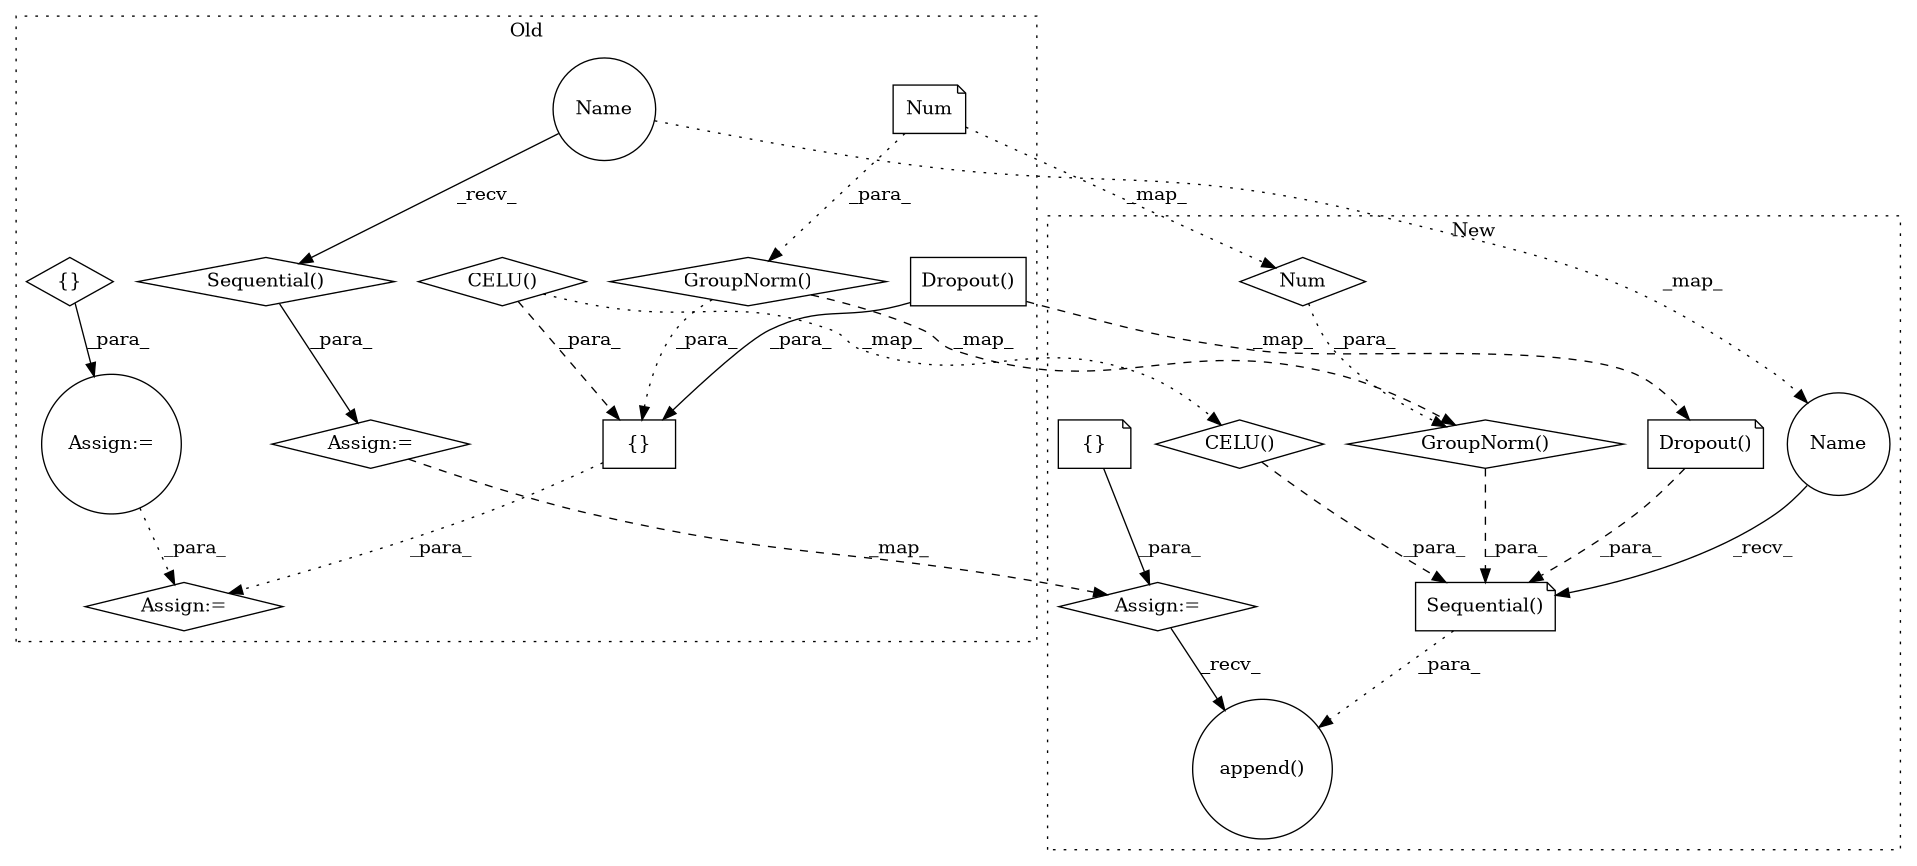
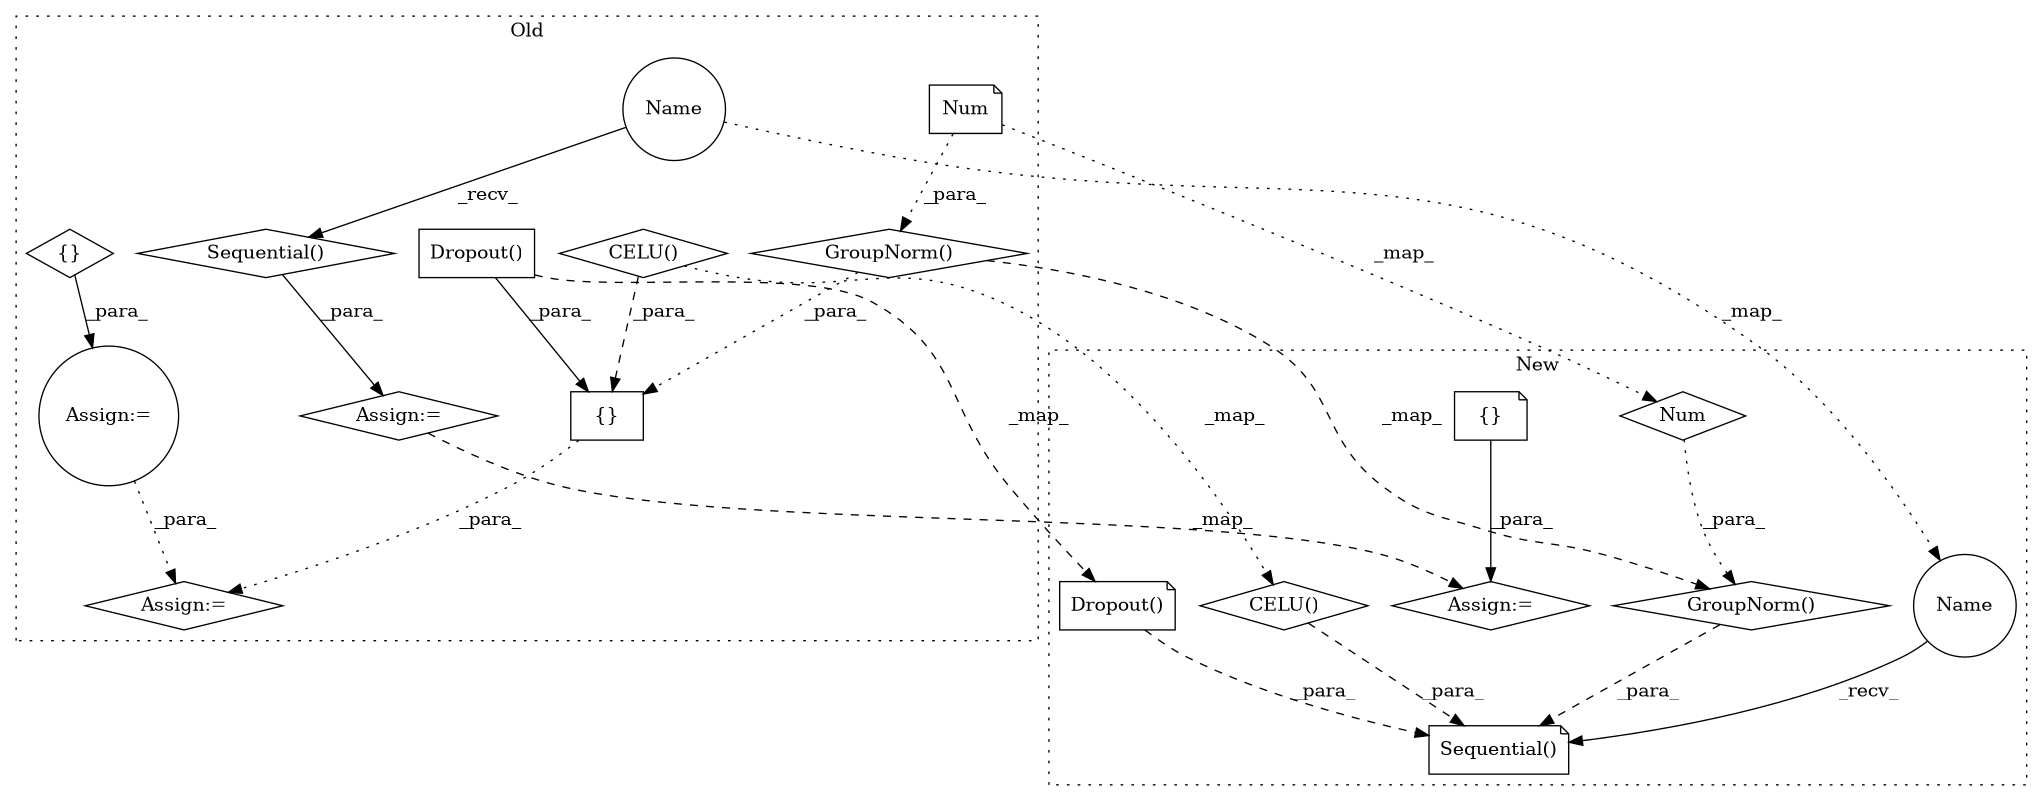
node "append()": removed
